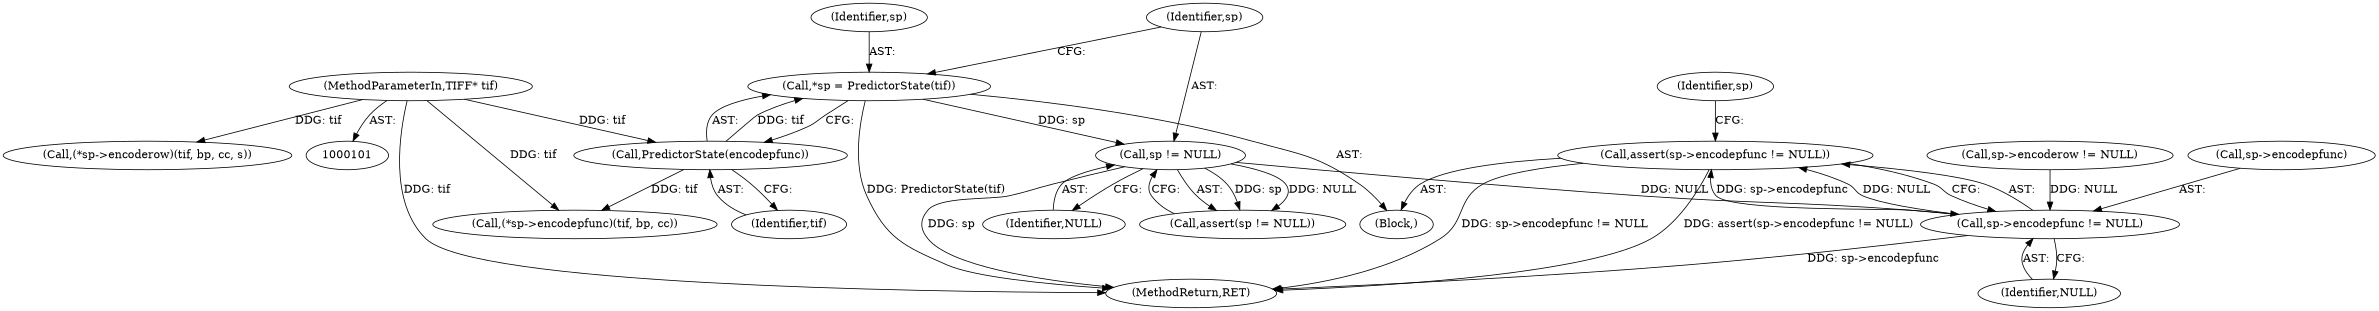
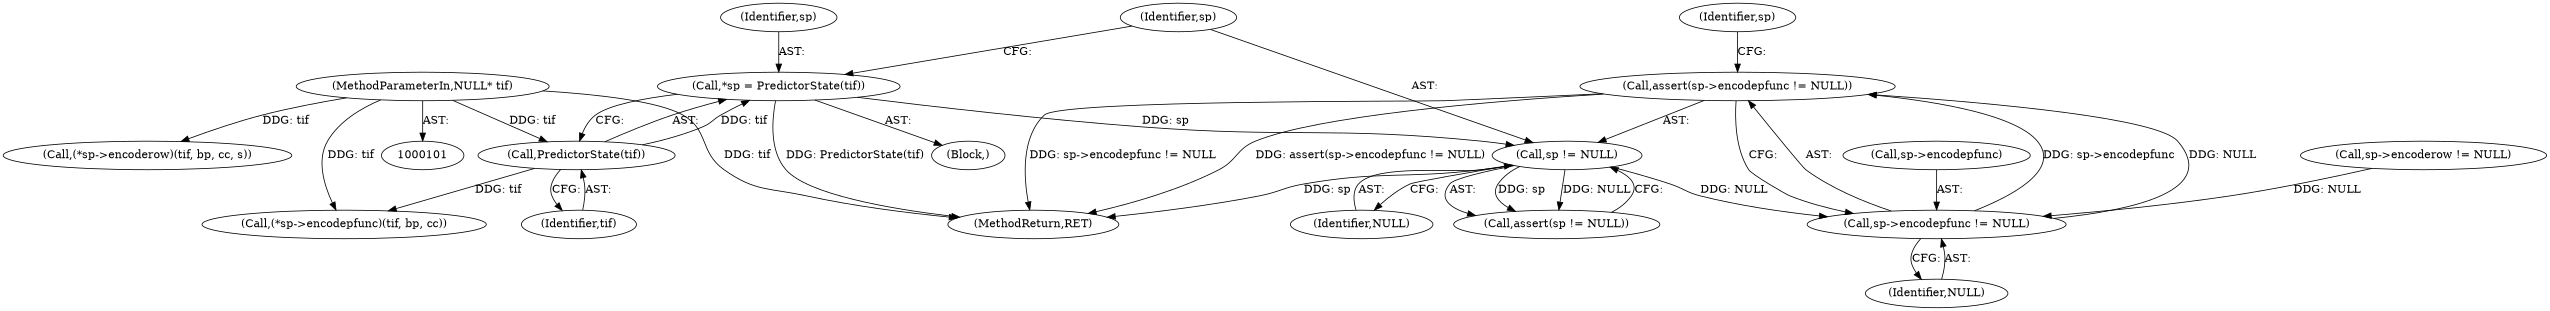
node "(MethodParameterIn,TIFF* tif)": label "(MethodParameterIn,TIFF* tif)" -> "(MethodParameterIn,NULL* tif)"
node "(Call,PredictorState(encodepfunc))": label "(Call,PredictorState(encodepfunc))" -> "(Call,PredictorState(tif))"
edge "(Call,assert(sp->encodepfunc != NULL))" -> "(Block,)": now "(Call,assert(sp->encodepfunc != NULL))" -> "(Call,sp != NULL)"
edge "(Call,sp->encodepfunc != NULL)" -> "(MethodReturn,RET)": removed, label "DDG: sp->encodepfunc"
